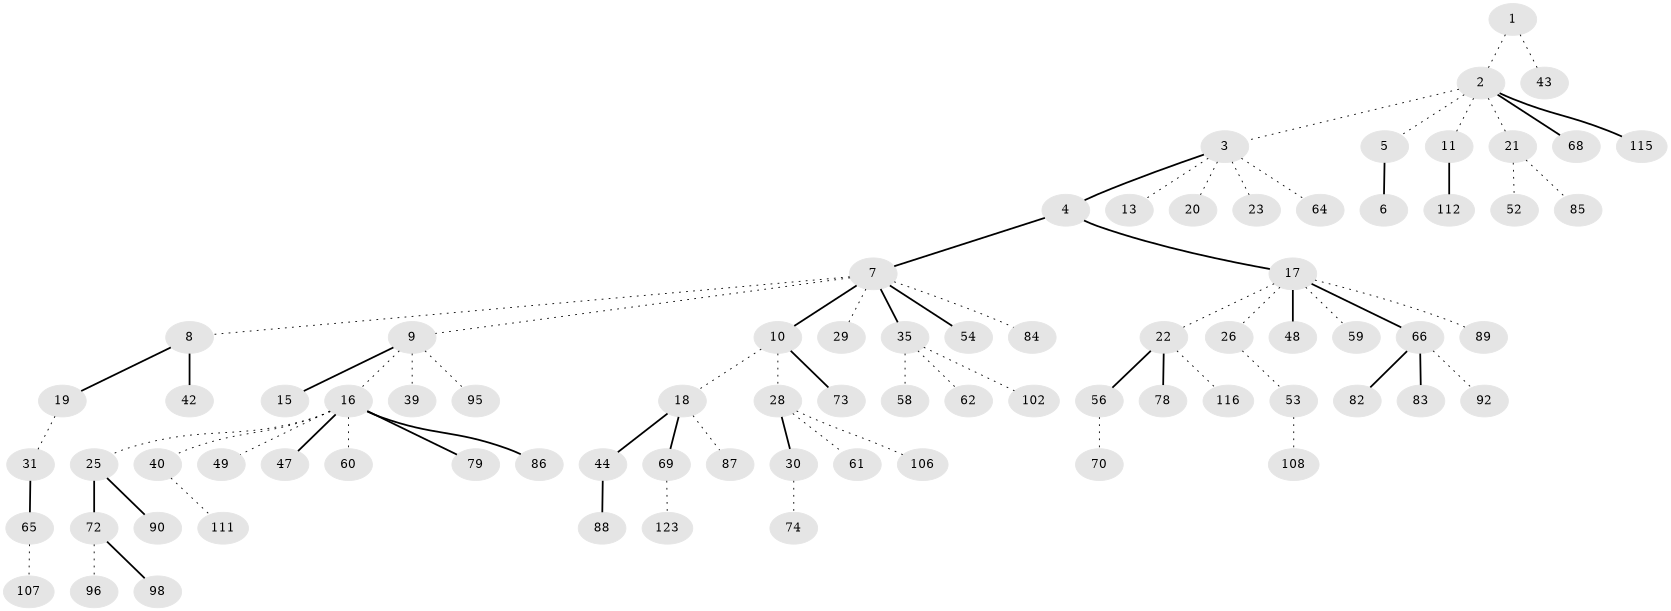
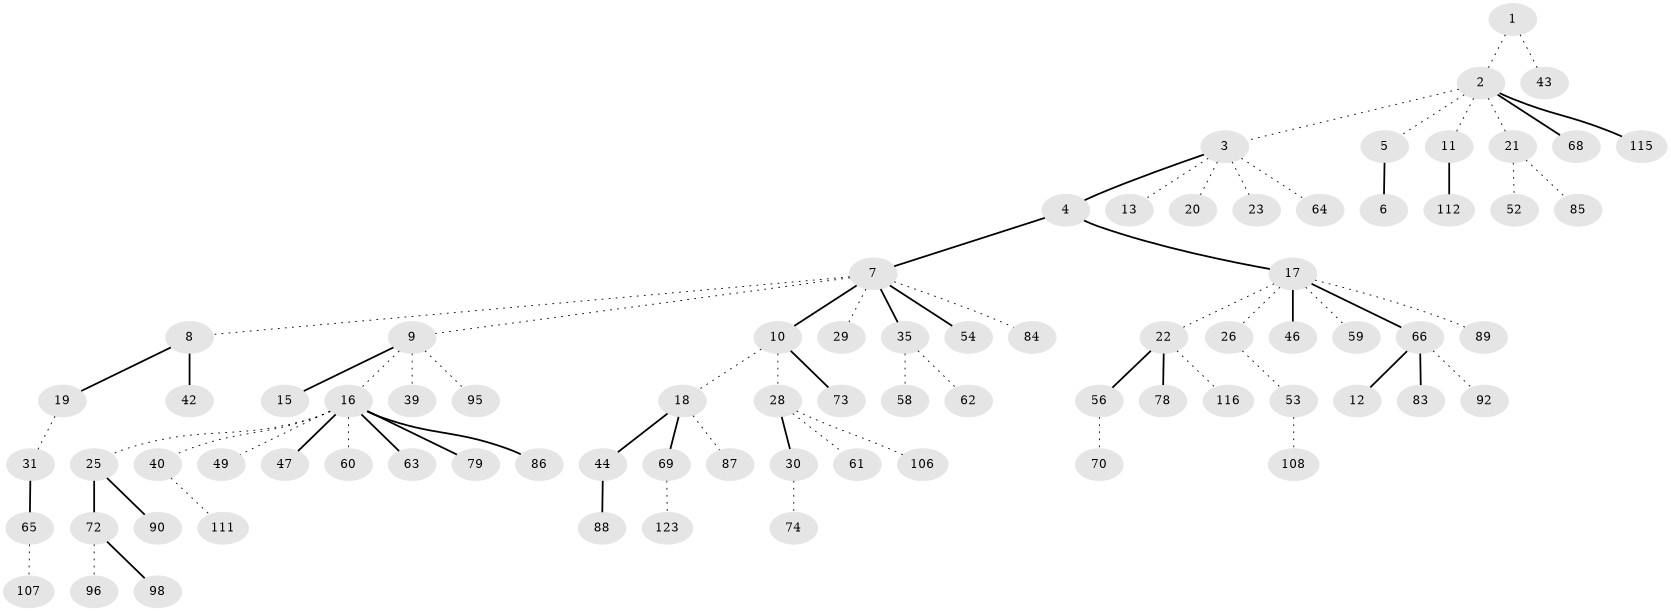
node "48": label "48" -> "46"
node "102": removed
node "82": label "82" -> "12"
node "63": added
